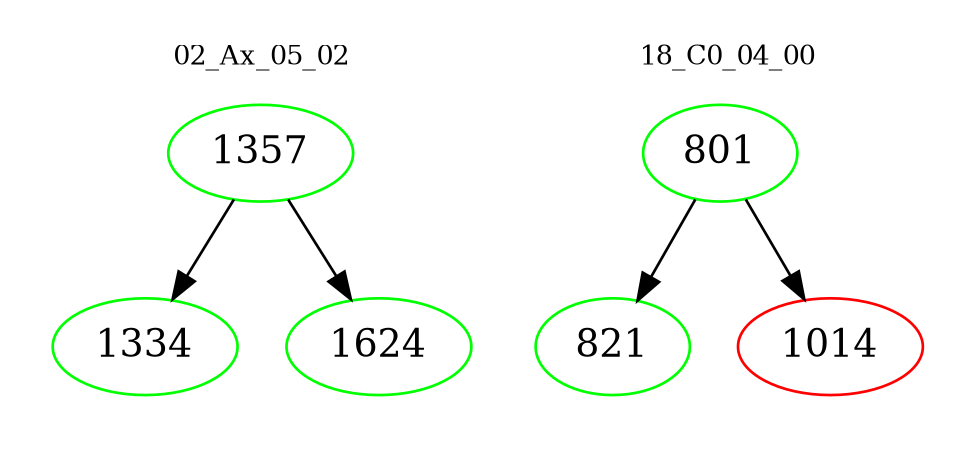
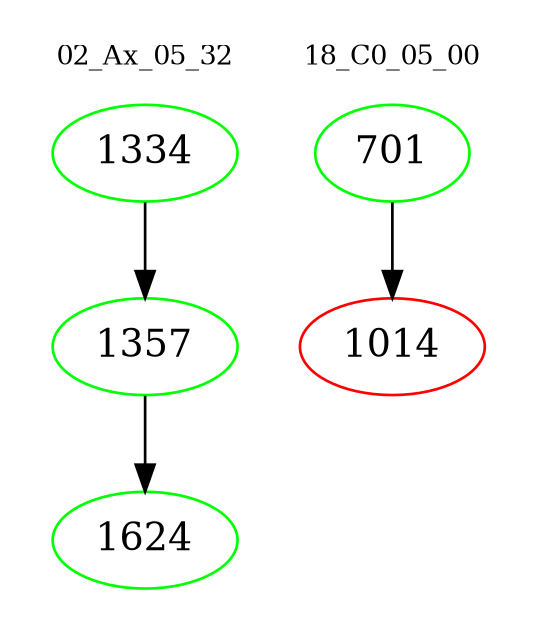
cluster "02_Ax_05_02": label "02_Ax_05_02" -> "02_Ax_05_32"
cluster "18_C0_04_00": label "18_C0_04_00" -> "18_C0_05_00"
node "801": label "801" -> "701"
edge "1357" -> "1334": reversed
node "821": removed
